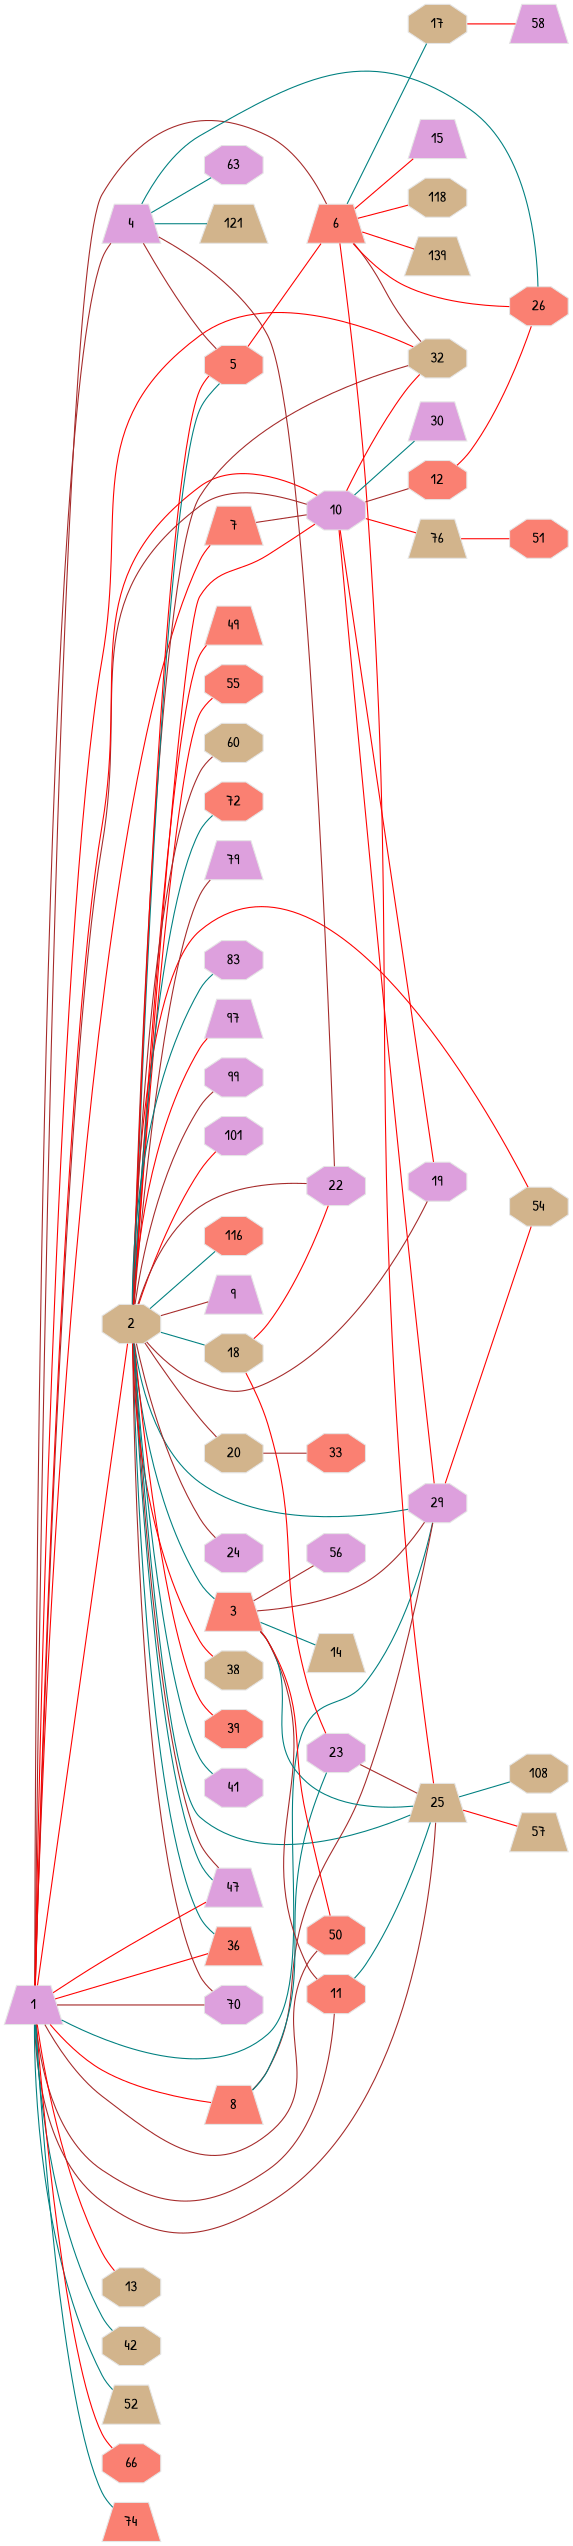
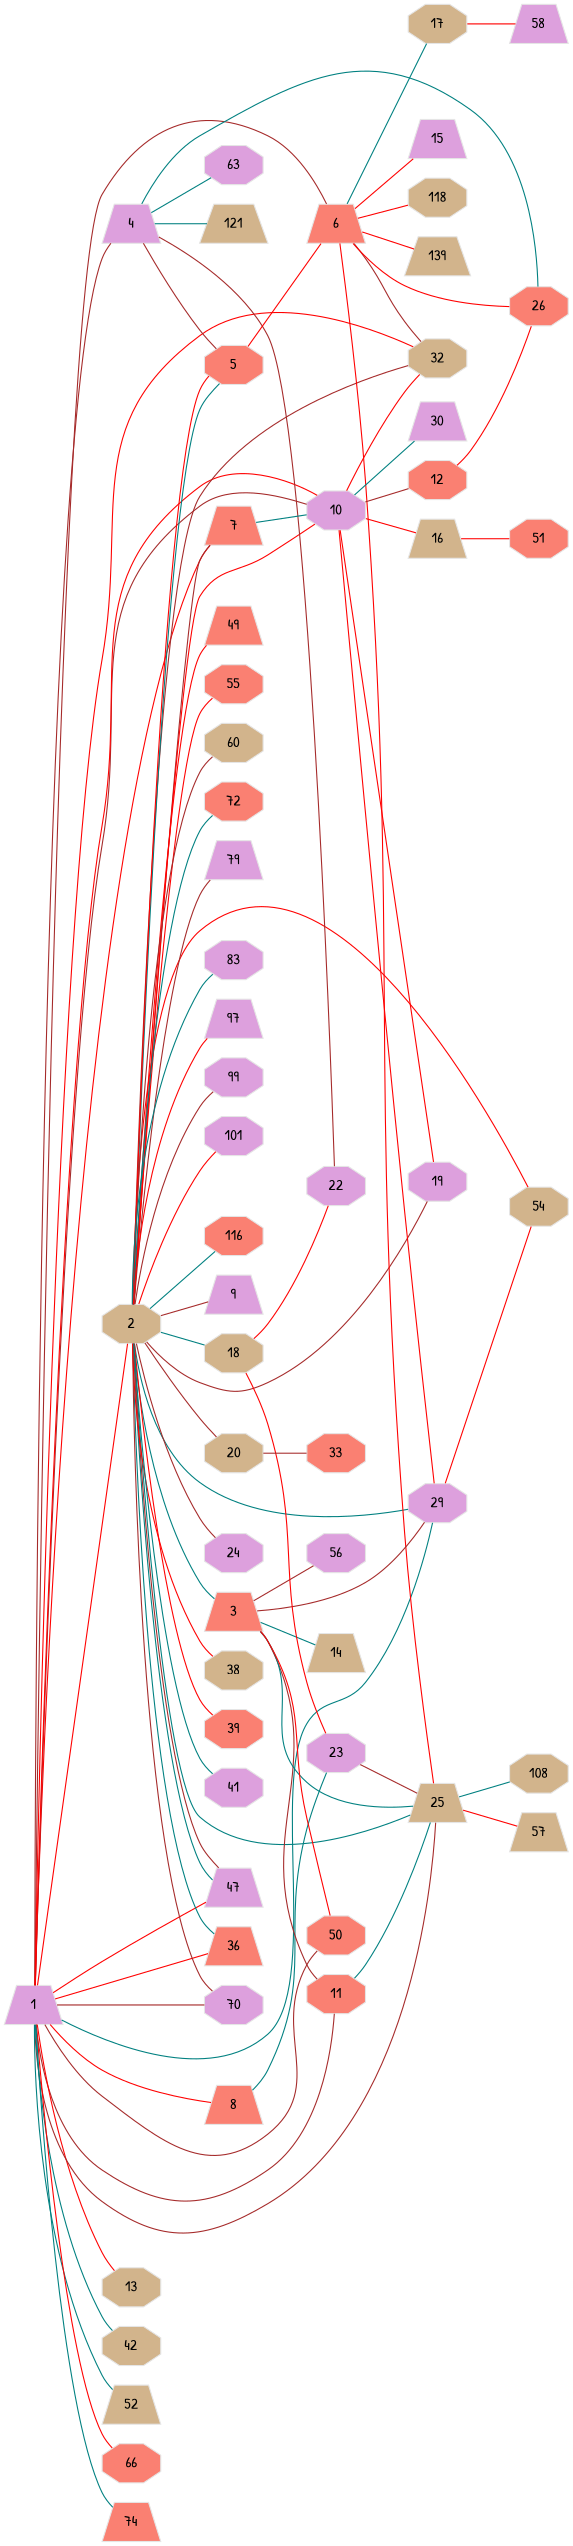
edge "10" -- "7": color brown -> teal
node "76": label "76" -> "16"
edge "22" -- "2": now "7" -- "2"
edge "29" -- "8": removed
